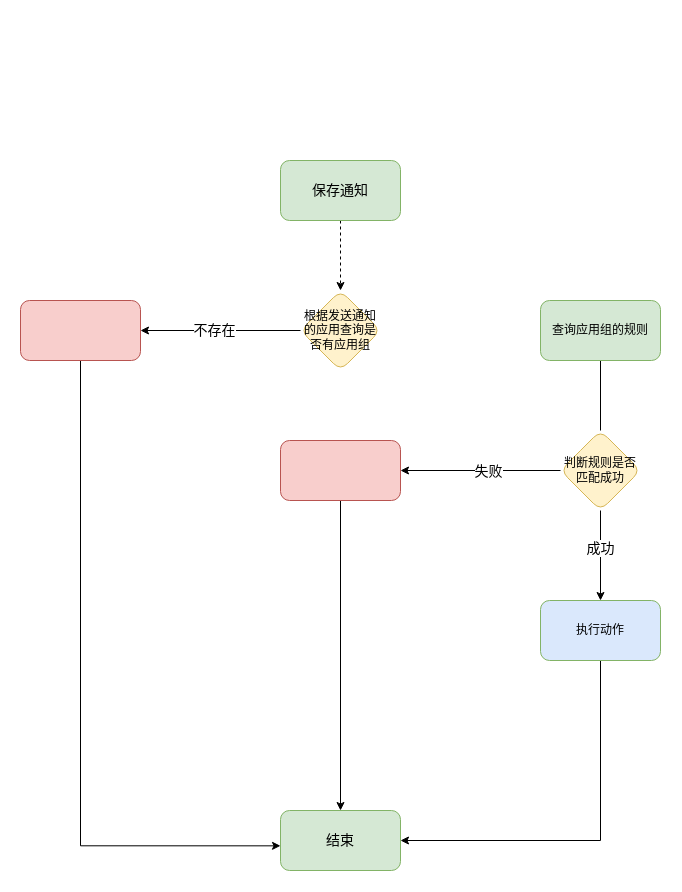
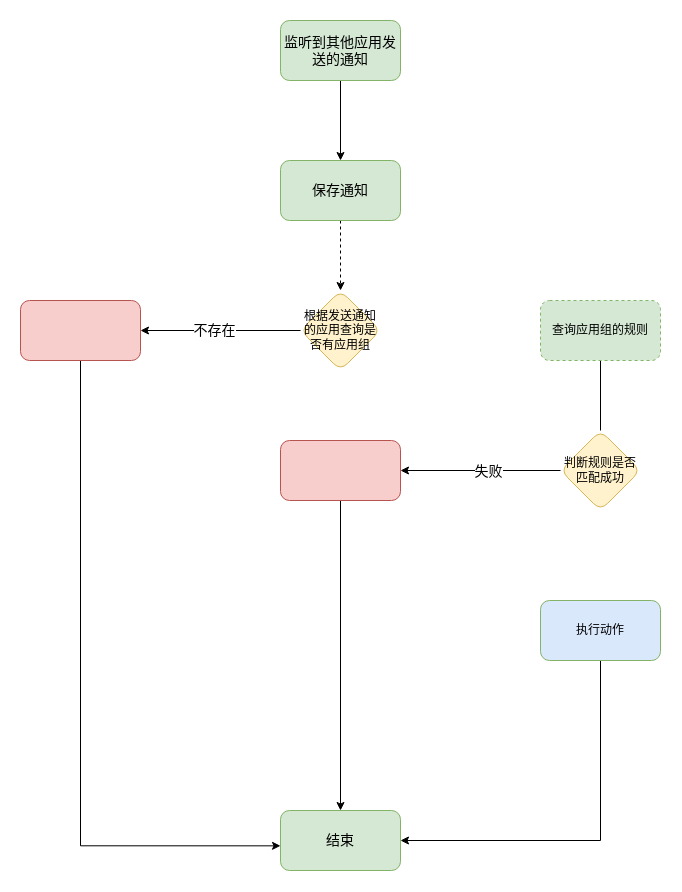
node "监听到其他应用发送的通知": added
edge "监听到其他应用发送的通知" -> "保存通知": added
node "查询应用组的规则": style solid -> dashed
edge "判断规则是否匹配成功" -> "执行动作": removed, label "成功"
